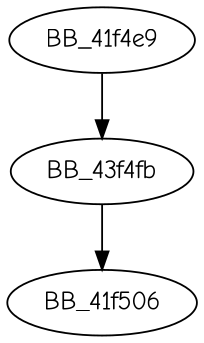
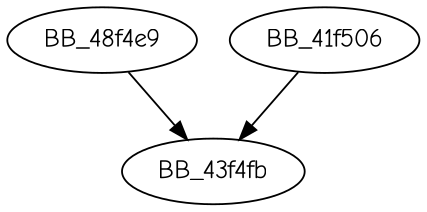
node "BB_41f4e9": label "BB_41f4e9" -> "BB_48f4e9"
edge "BB_43f4fb" -> "BB_41f506": reversed
